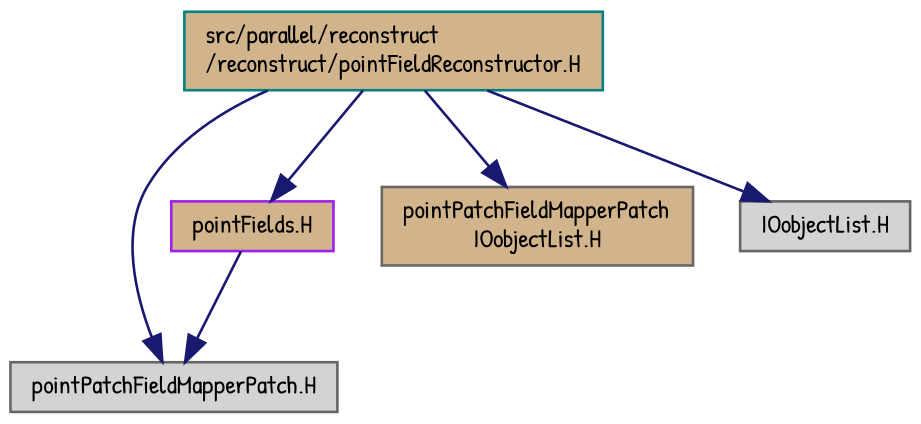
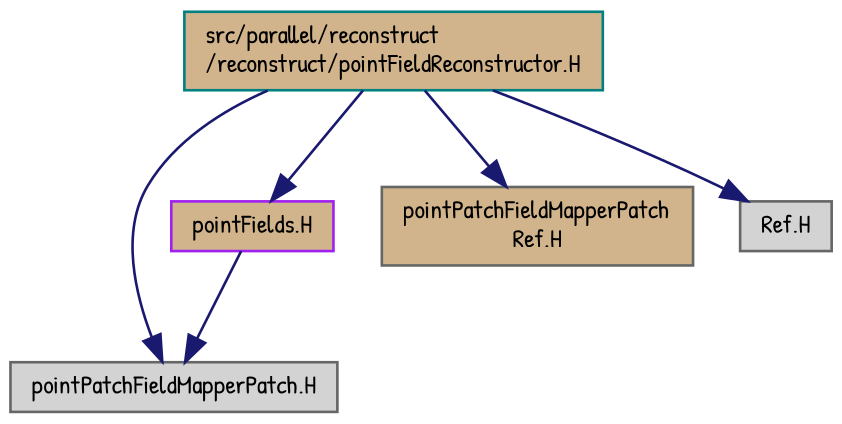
node "pointPatchFieldMapperPatch IOobjectList.H": label "pointPatchFieldMapperPatch IOobjectList.H" -> "pointPatchFieldMapperPatch Ref.H"
node "IOobjectList.H": label "IOobjectList.H" -> "Ref.H"
